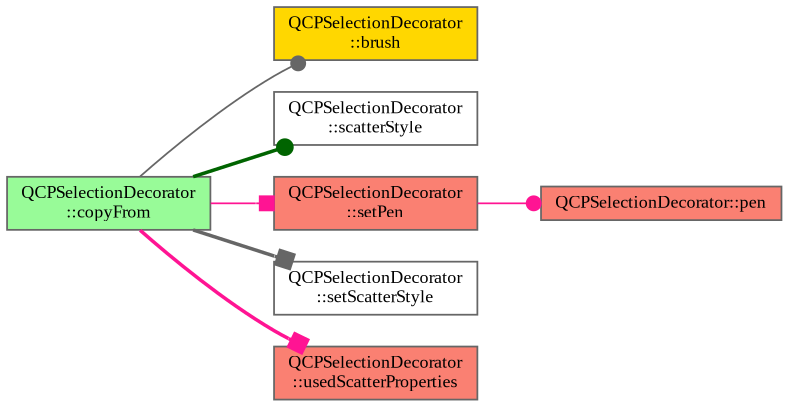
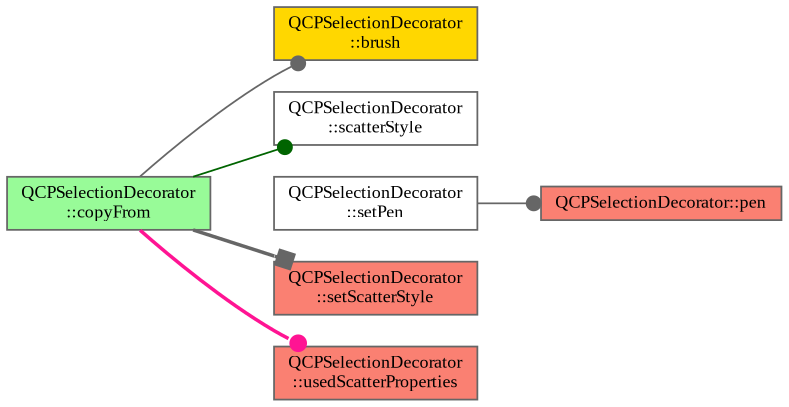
edge "QCPSelectionDecorator ::copyFrom" -> "QCPSelectionDecorator ::scatterStyle": style bold -> solid
edge "QCPSelectionDecorator ::copyFrom" -> "QCPSelectionDecorator ::setPen": removed
node "QCPSelectionDecorator ::setPen": fillcolor salmon -> white
edge "QCPSelectionDecorator ::setPen" -> "QCPSelectionDecorator::pen": color deeppink -> gray40
edge "QCPSelectionDecorator ::copyFrom" -> "QCPSelectionDecorator ::usedScatterProperties": arrowhead box -> dot
node "QCPSelectionDecorator ::setScatterStyle": fillcolor white -> salmon
